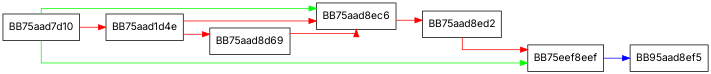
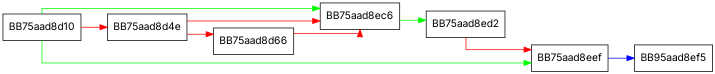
edge "BB75aad8ec6" -> "BB75aad8ed2": color red -> green
node "BB75aad7d10": label "BB75aad7d10" -> "BB75aad8d10"
node "BB75aad1d4e": label "BB75aad1d4e" -> "BB75aad8d4e"
node "BB75aad8d69": label "BB75aad8d69" -> "BB75aad8d66"
node "BB75eef8eef": label "BB75eef8eef" -> "BB75aad8eef"
